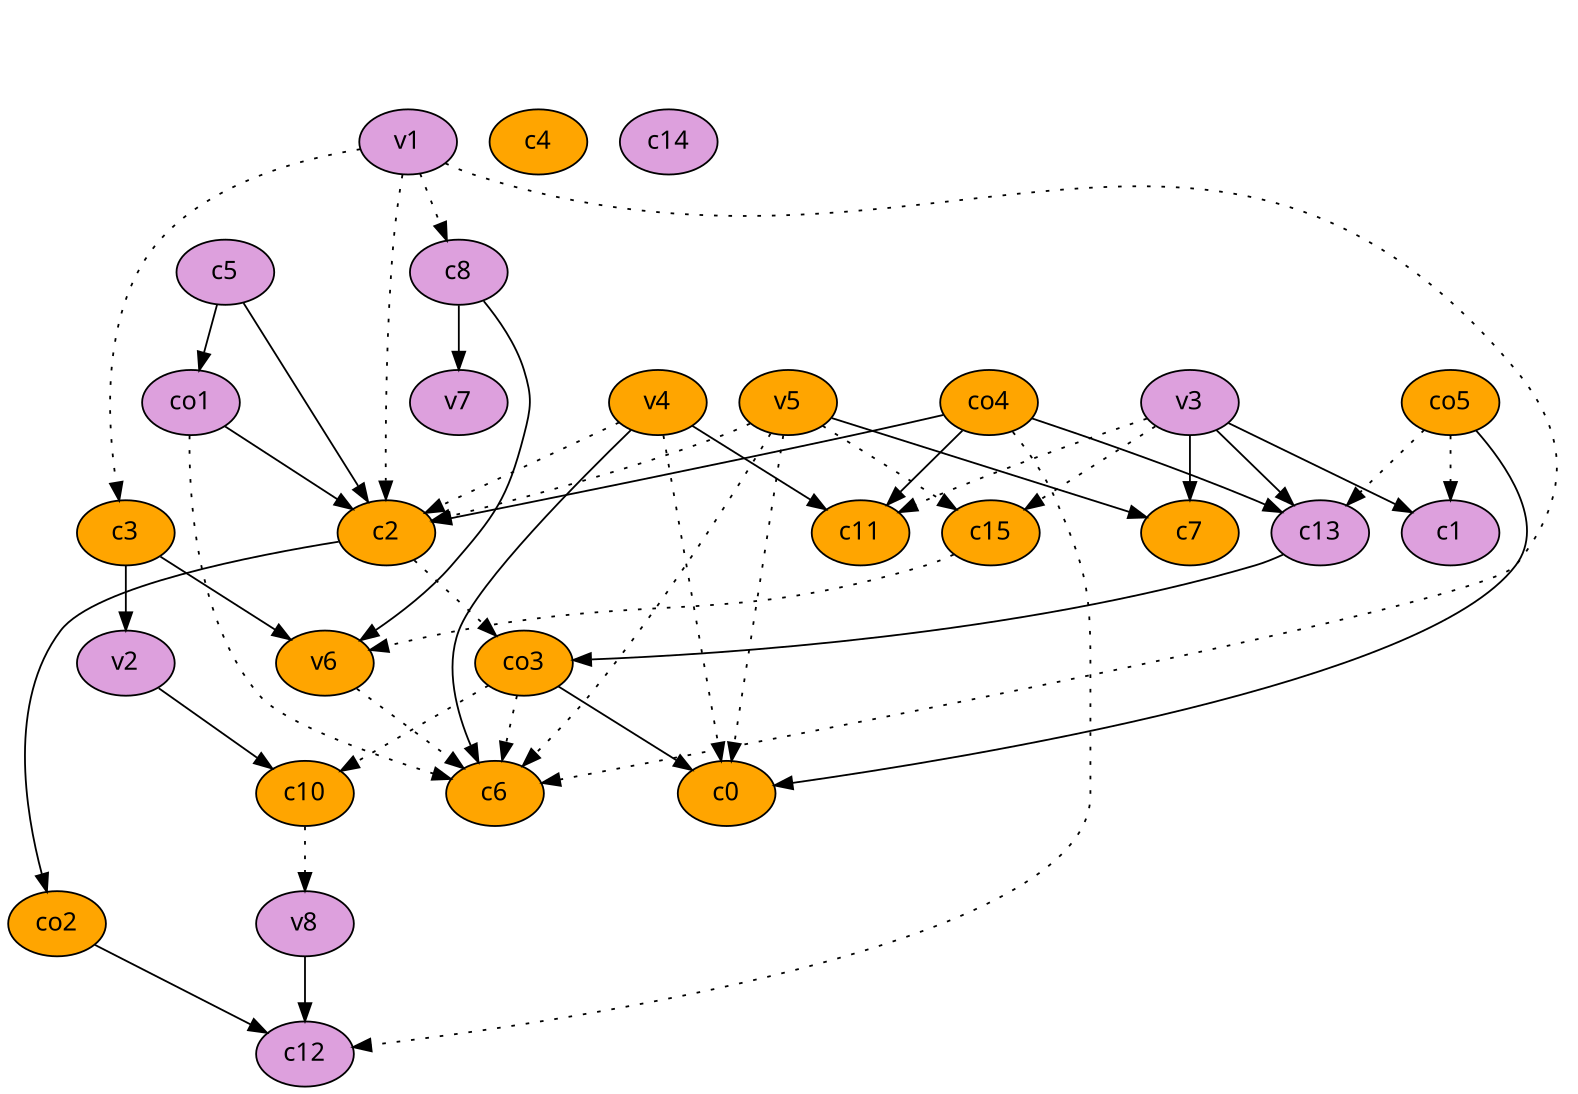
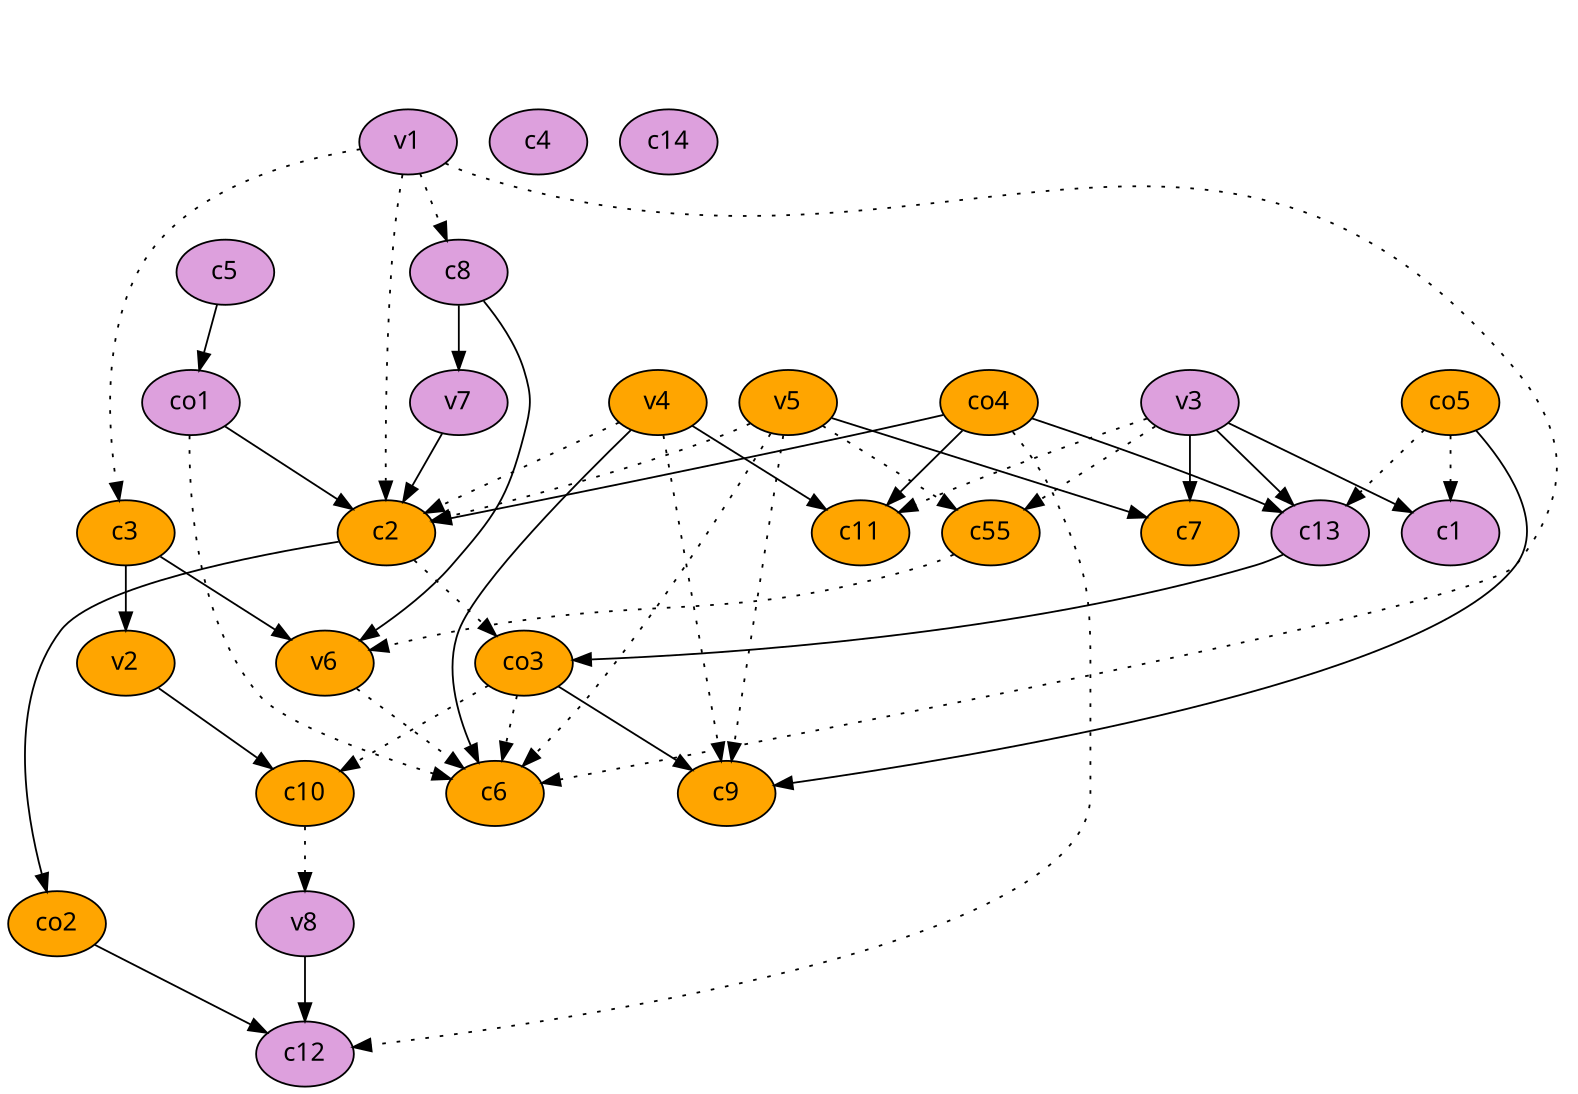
node "c4": fillcolor orange -> plum
edge "c5" -> "c2": now "v7" -> "c2"
node "c15": label "c15" -> "c55"
node "v2": fillcolor plum -> orange
node "c0": label "c0" -> "c9"
